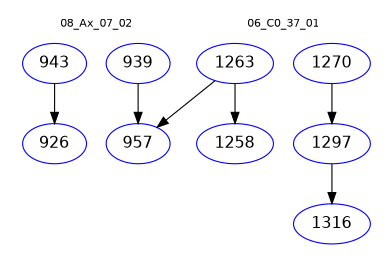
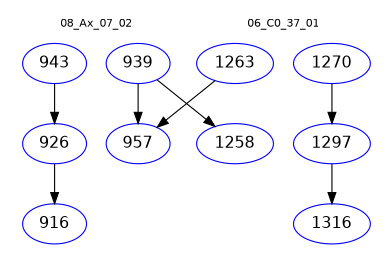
edge "1263" -> "1258": now "939" -> "1258"
node "916": added
